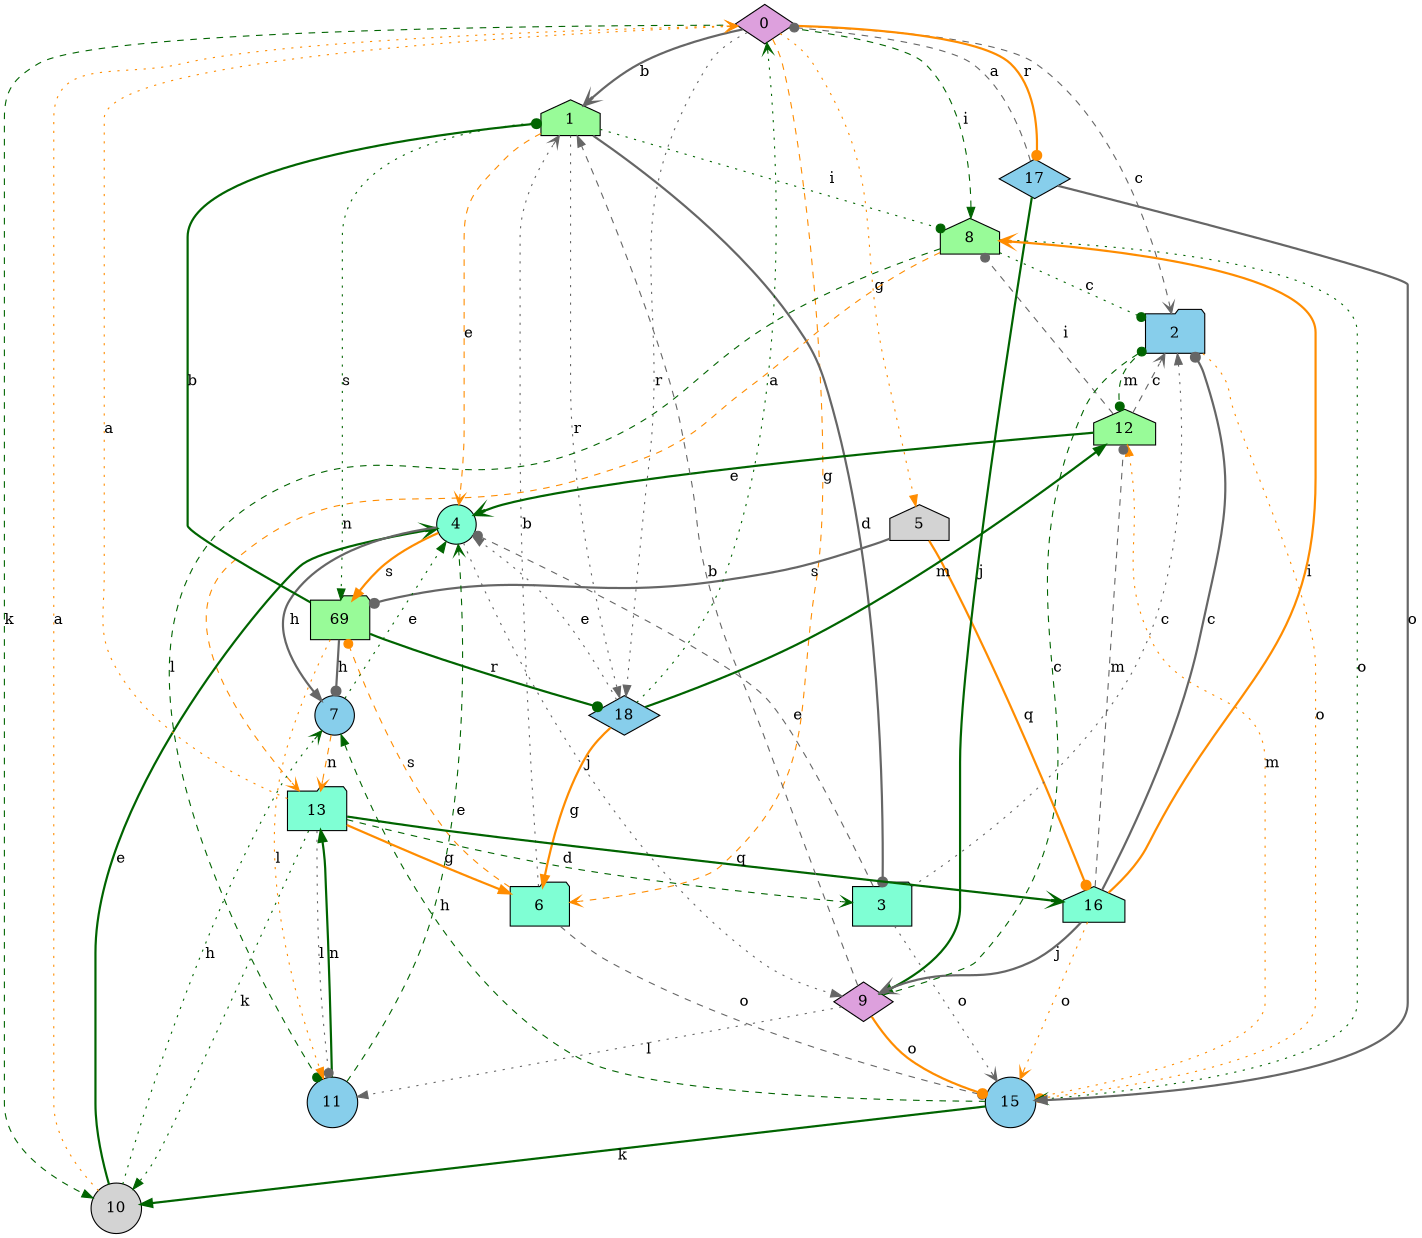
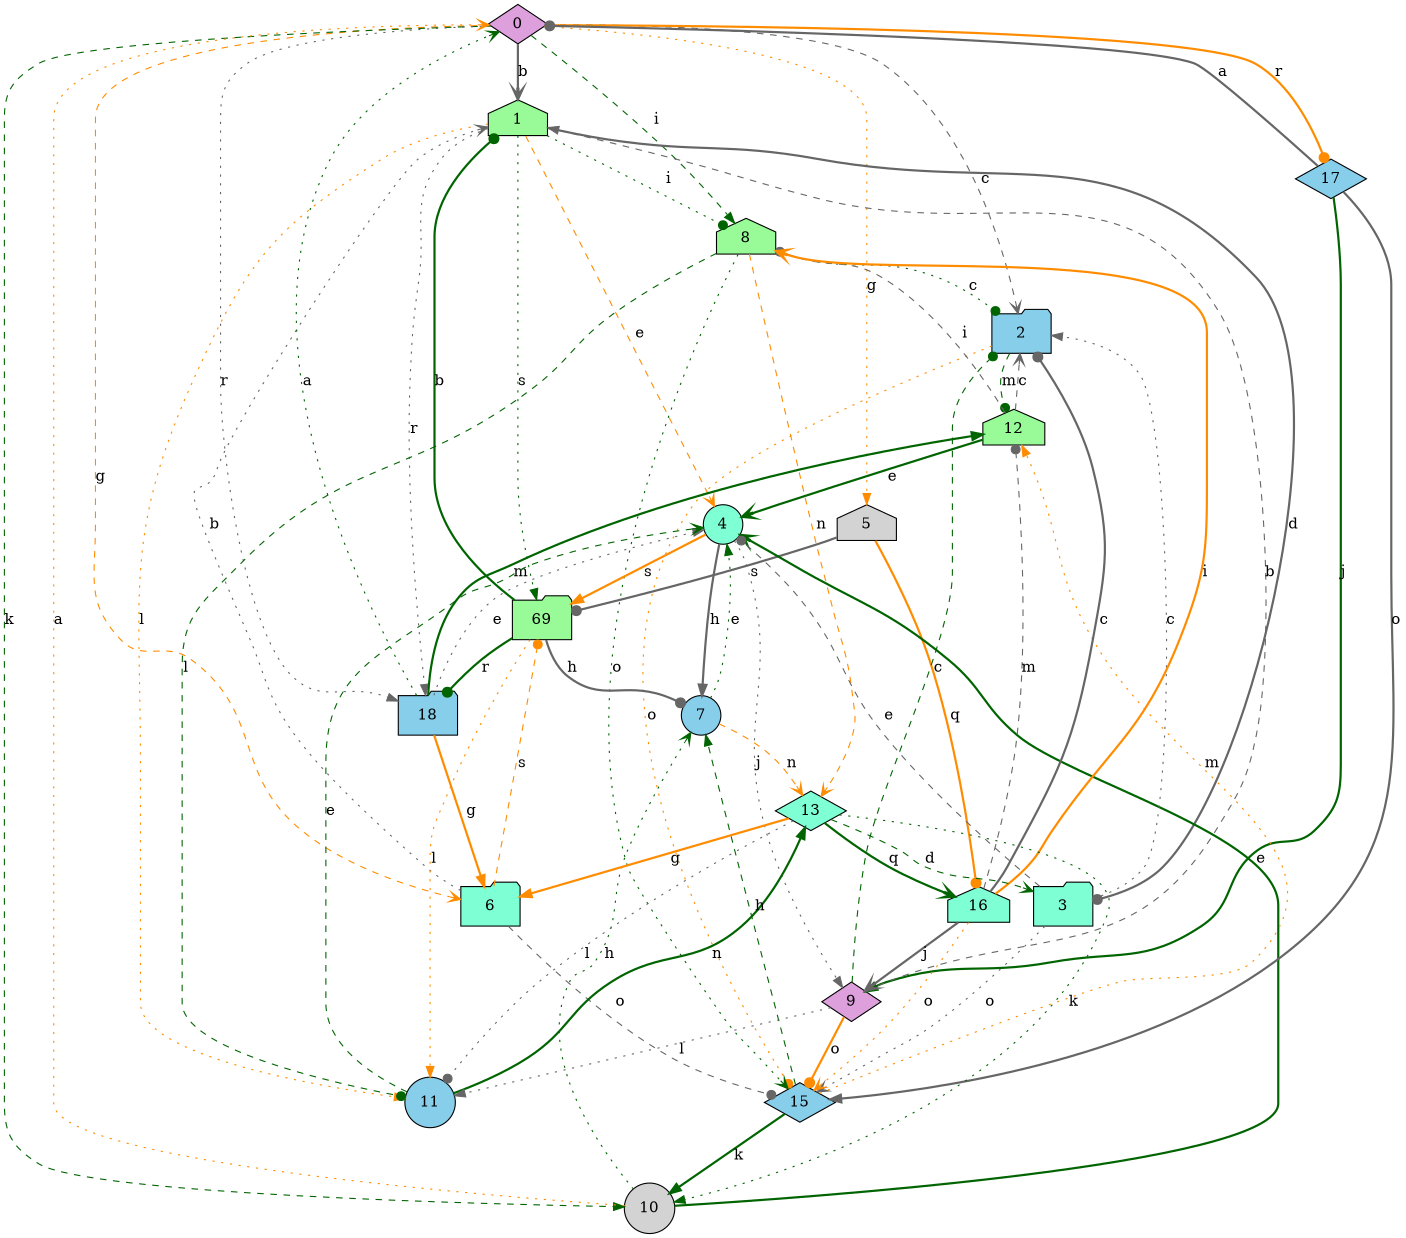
edge "17" -> "0": style dashed -> bold
edge "13" -> "0": removed, label "a"
edge "1" -> "11": added, label "l"
node "18": shape diamond -> folder
node "13": shape folder -> diamond
node "15": shape circle -> diamond
